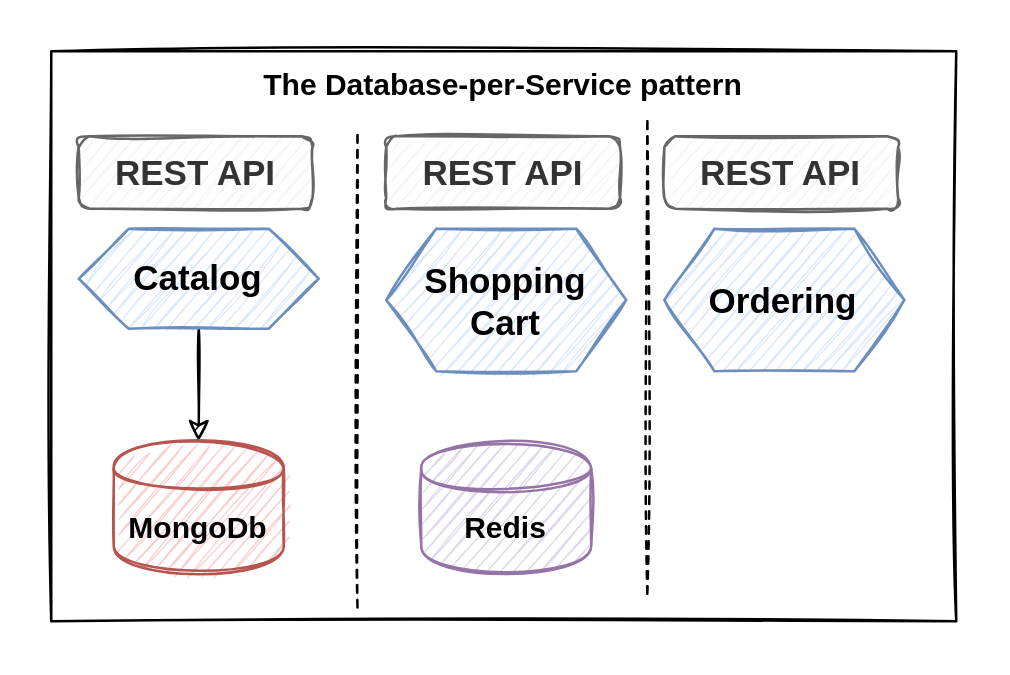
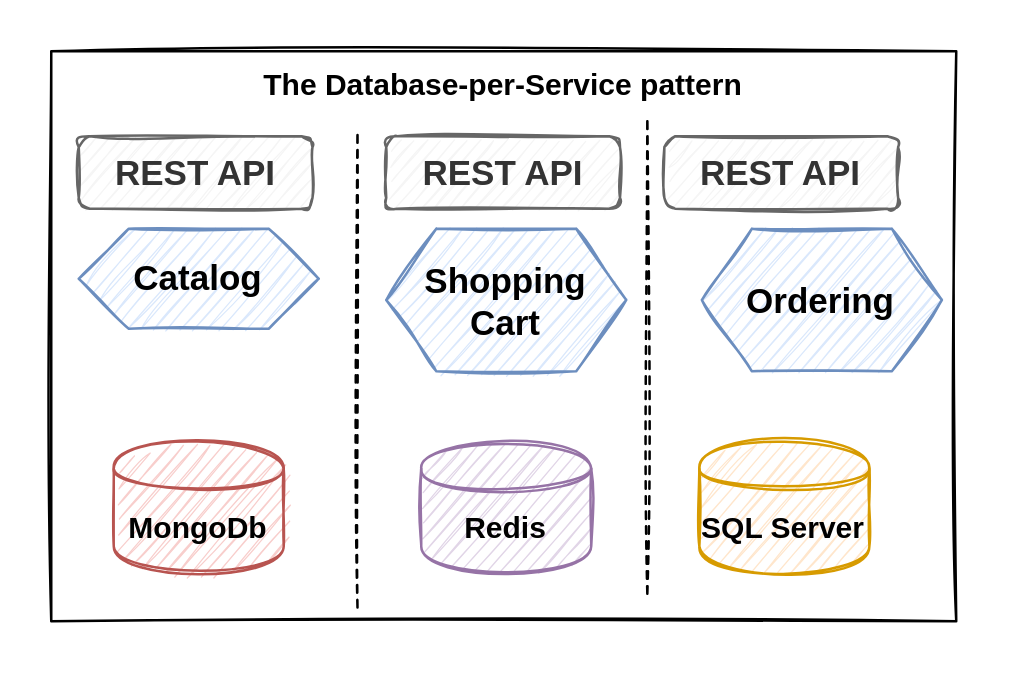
node "Ordering": moved (784, 300) -> (822, 300)
edge "Catalog" -> "MongoDb": removed
node "SQL Server": added
